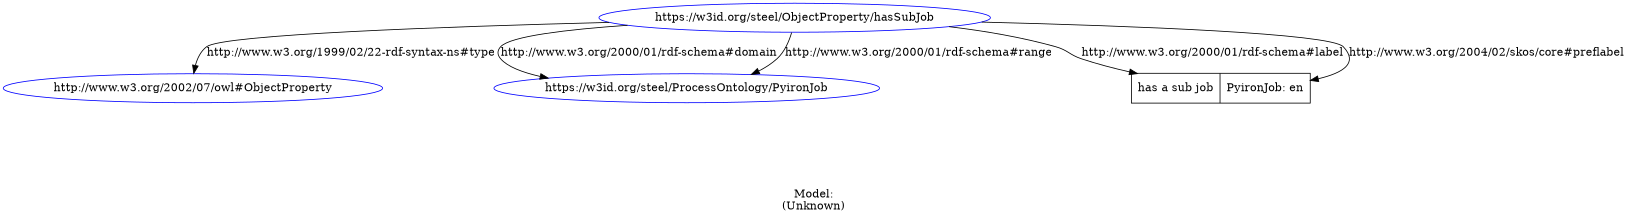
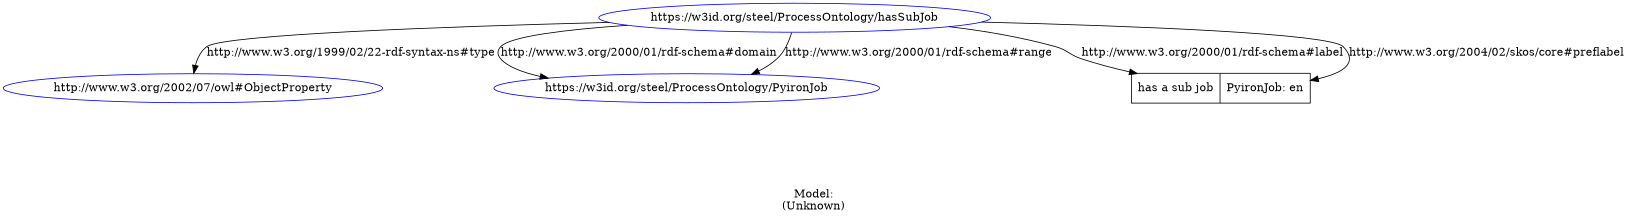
node "https://w3id.org/steel/ObjectProperty/hasSubJob": label "https://w3id.org/steel/ObjectProperty/hasSubJob" -> "https://w3id.org/steel/ProcessOntology/hasSubJob"
